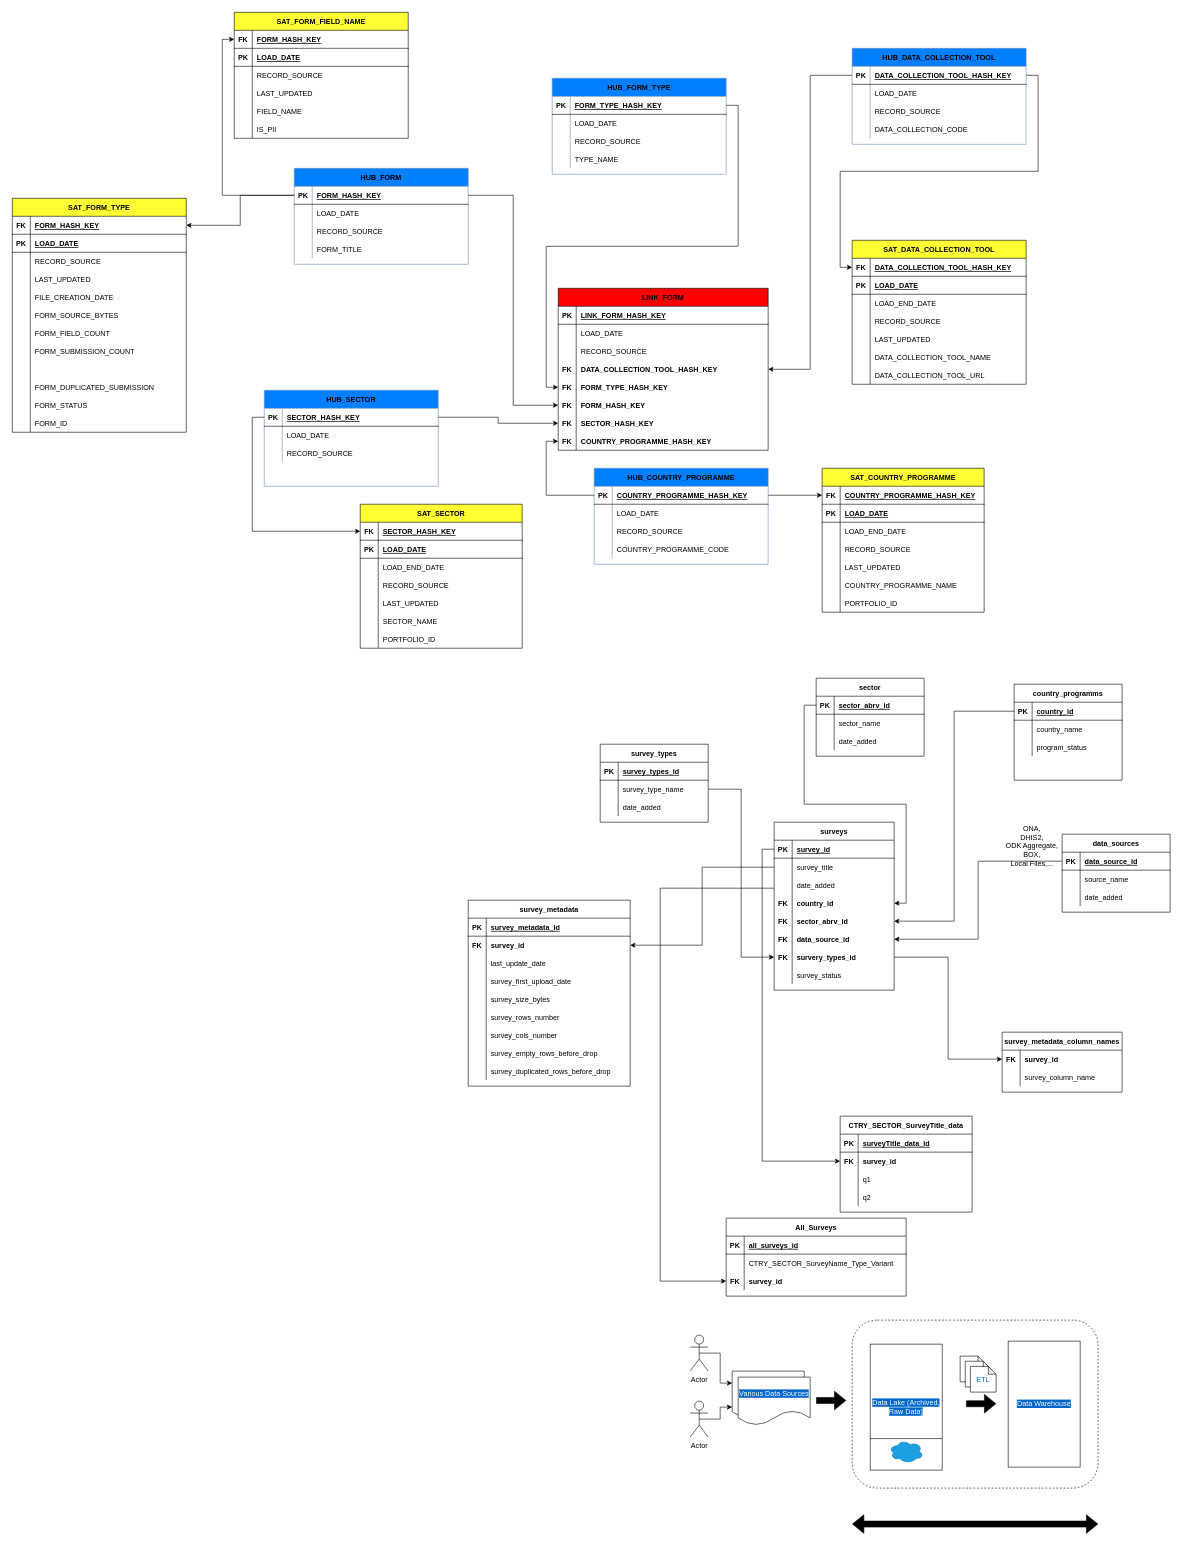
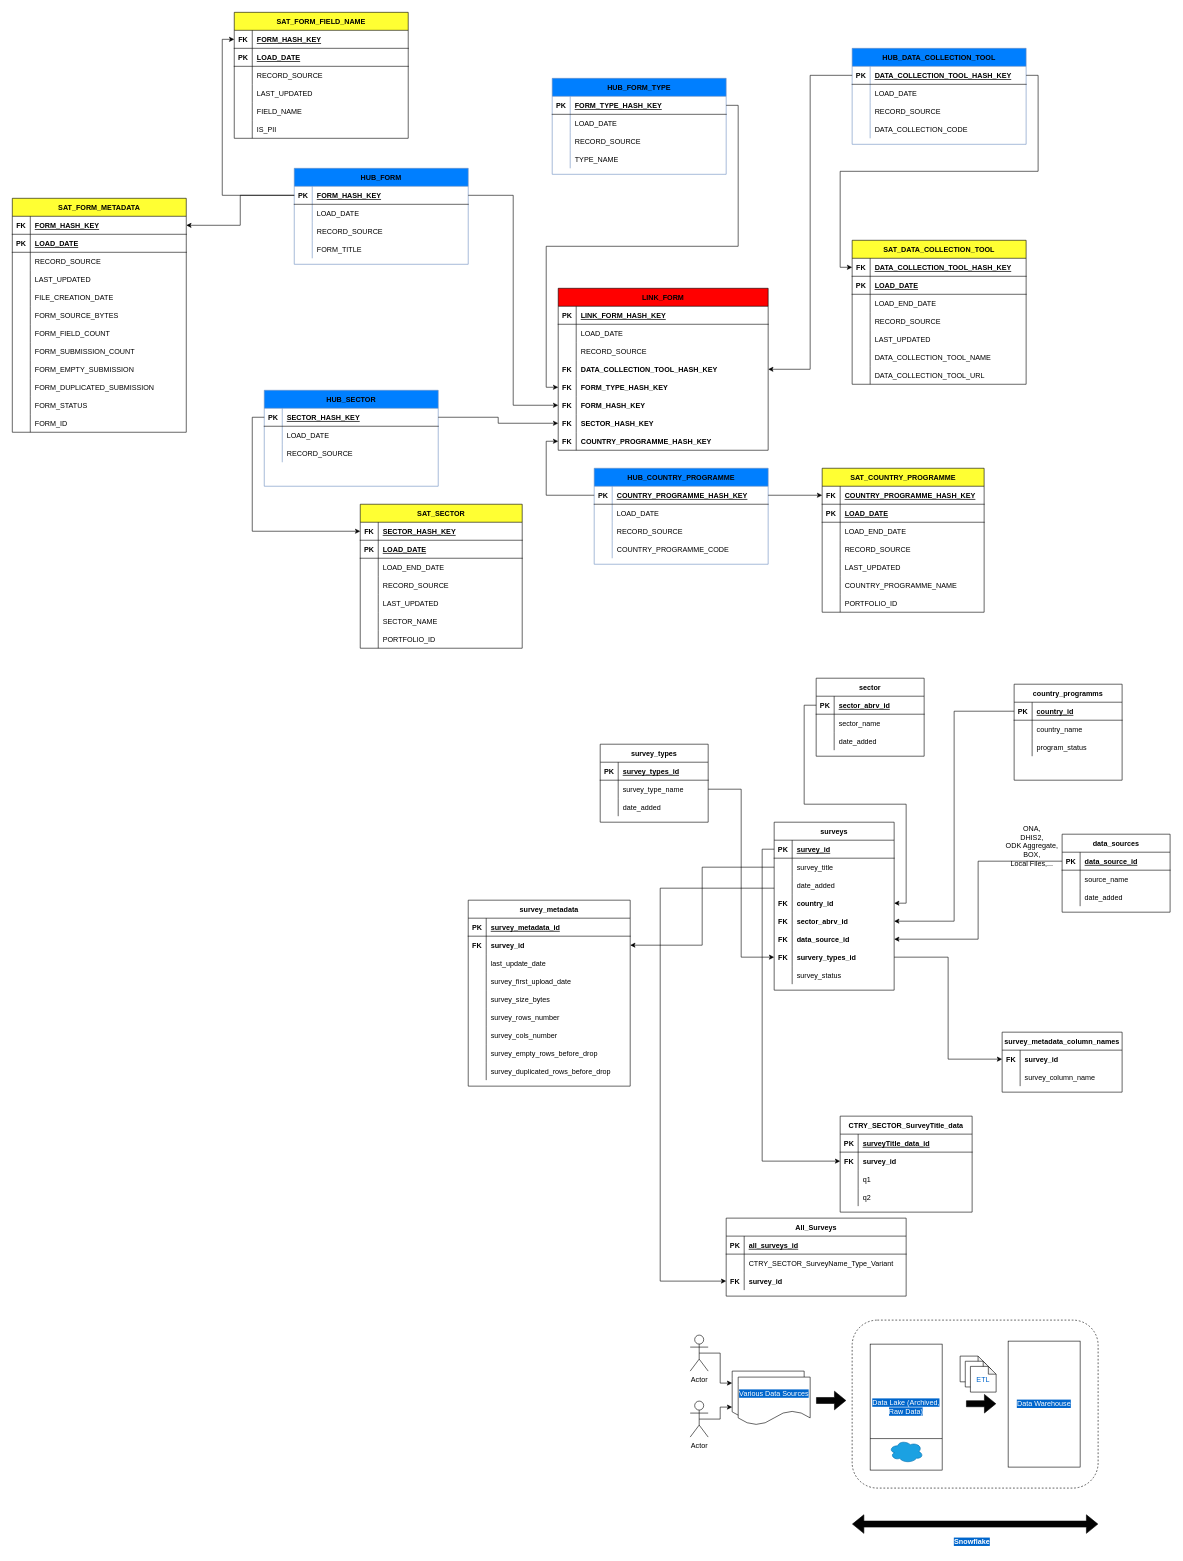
node "SAT_FORM_TYPE": label "SAT_FORM_TYPE" -> "SAT_FORM_METADATA"
node "FORM_EMPTY_SUBMISSION": added
node "Snowflake": added
